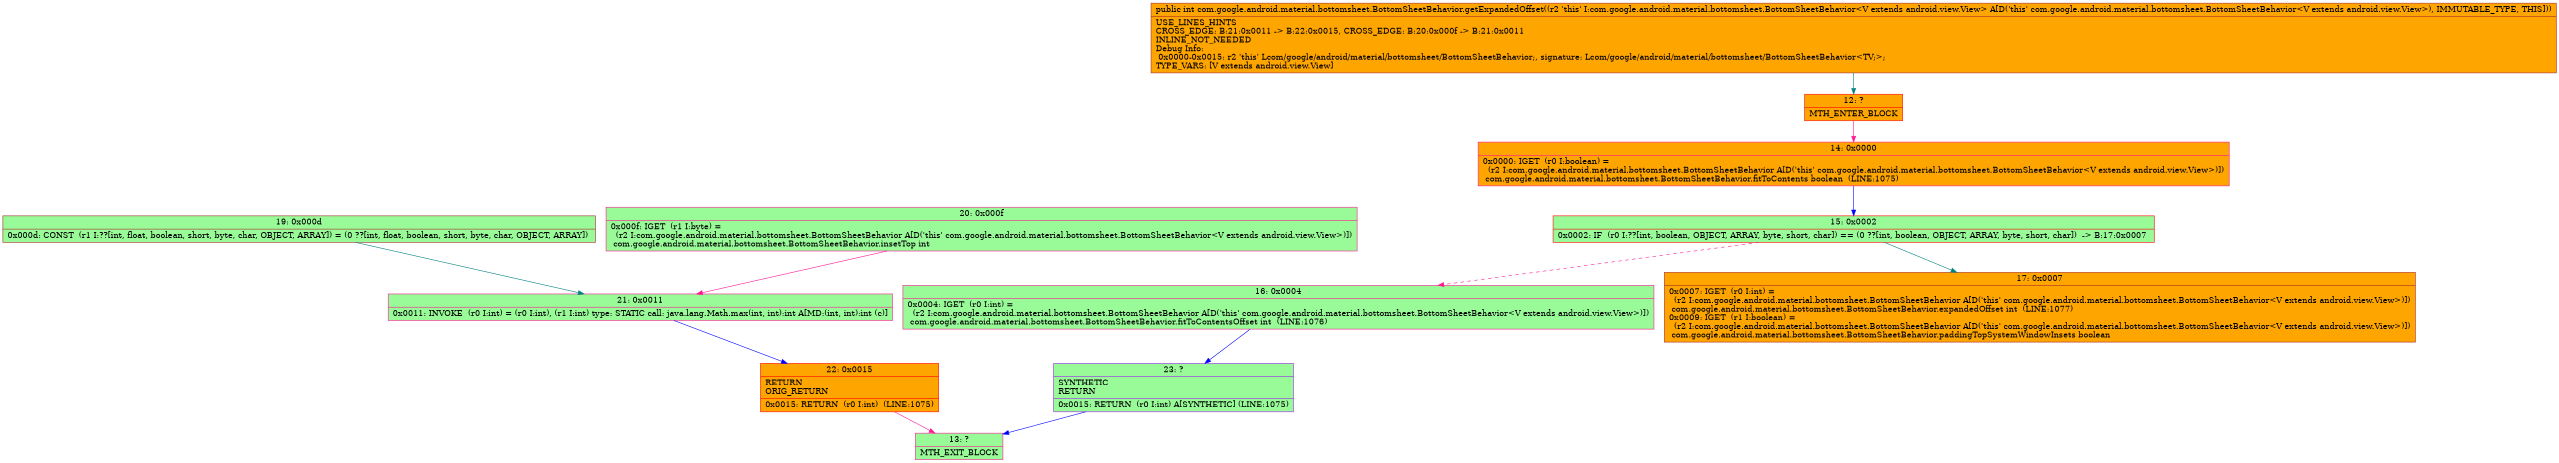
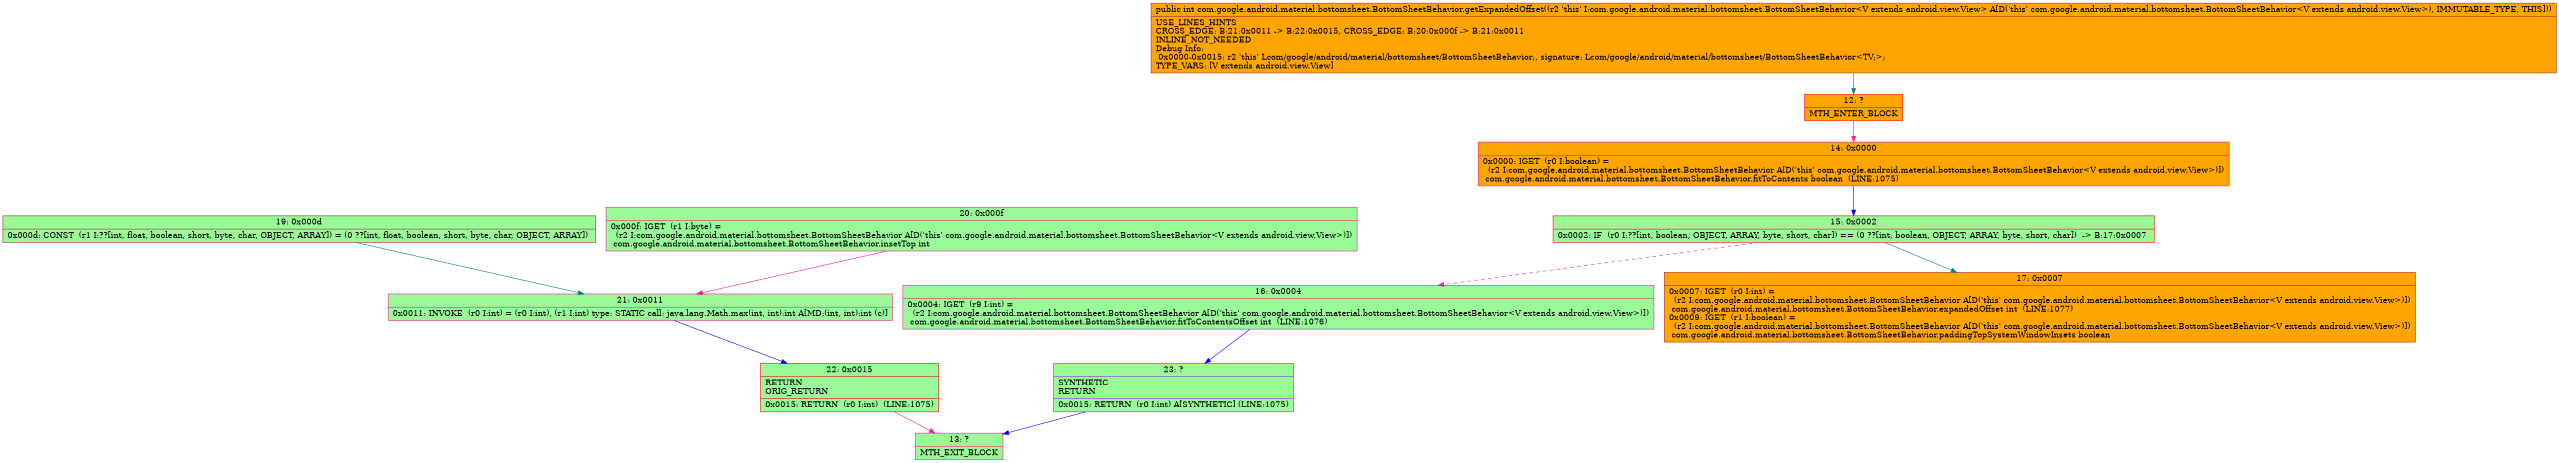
node "16: 0x0004": text "0x0004: IGET  (r0 I:int) =" -> "0x0004: IGET  (r9 I:int) ="
node "22: 0x0015": fillcolor orange -> palegreen
